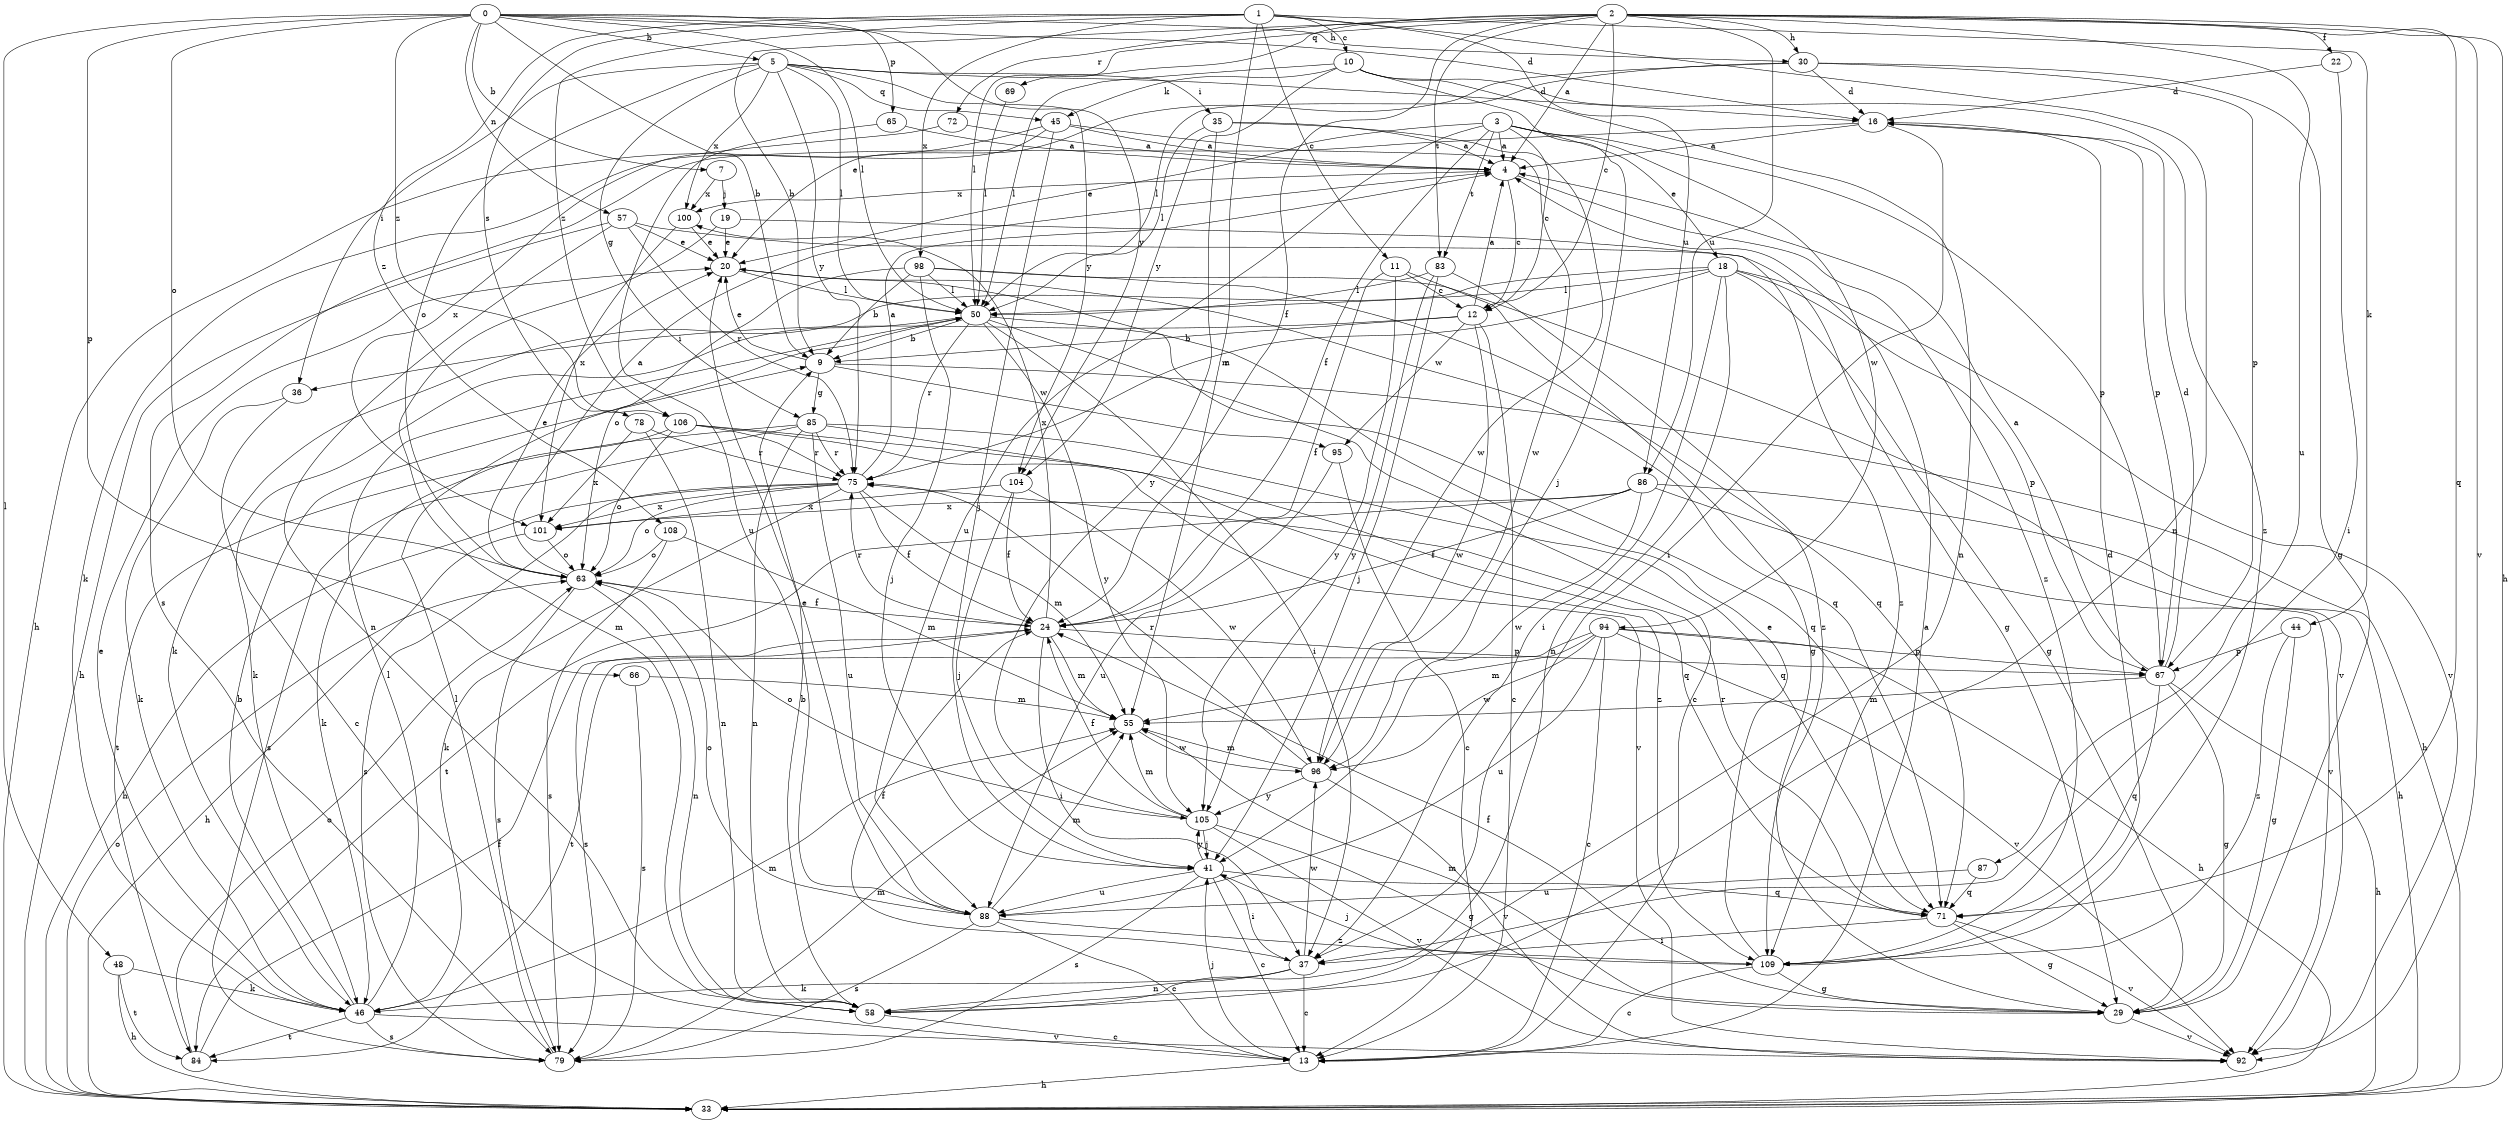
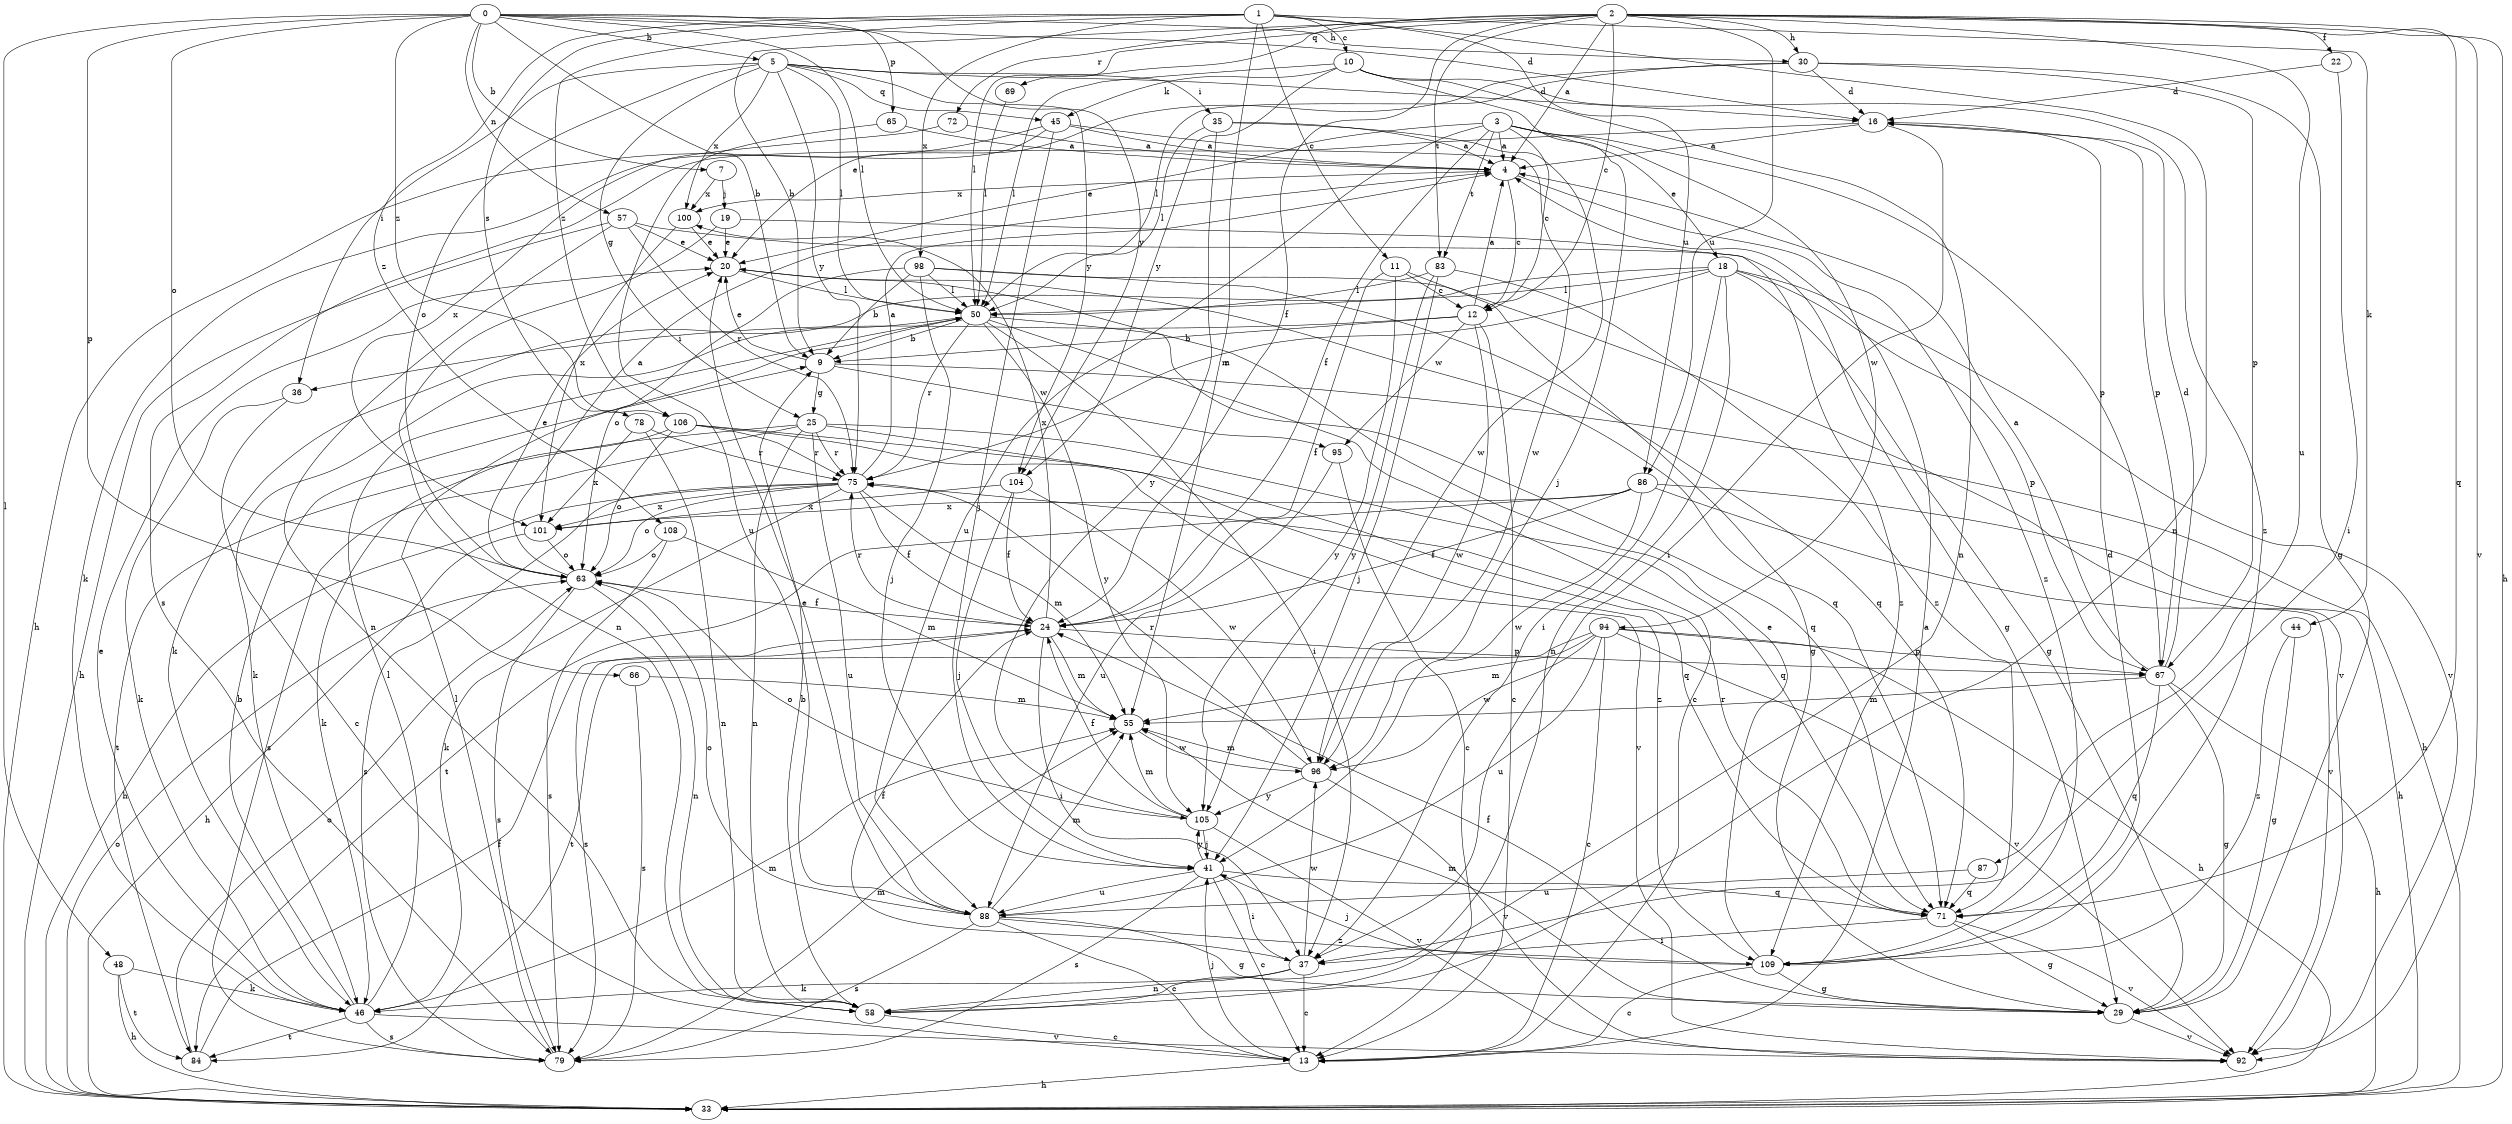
node "85": label "85" -> "25"
edge "83" -> "109": now "83" -> "71"
edge "19" -> "58": label "m" -> "n"
edge "44" -> "67": removed, label "p"
edge "105" -> "29": now "88" -> "29"
